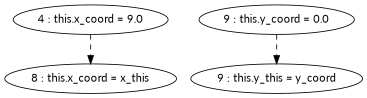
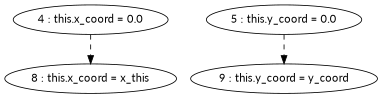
node "4 : this.x_coord = 9.0": label "4 : this.x_coord = 9.0" -> "4 : this.x_coord = 0.0"
node "9 : this.y_coord = 0.0": label "9 : this.y_coord = 0.0" -> "5 : this.y_coord = 0.0"
node "9 : this.y_this = y_coord": label "9 : this.y_this = y_coord" -> "9 : this.y_coord = y_coord"
